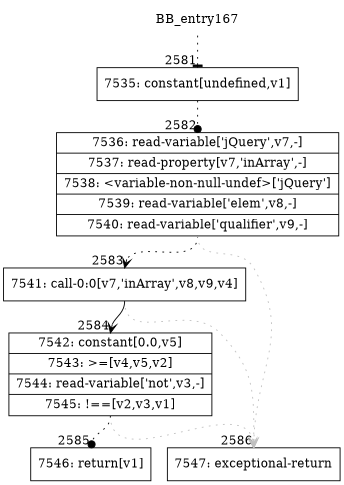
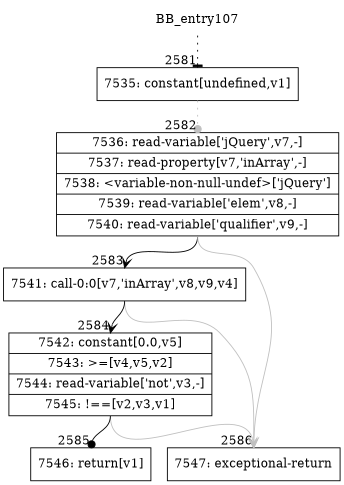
node "BB_entry167": label "BB_entry167" -> "BB_entry107"
edge "7535: constant[undefined,v1]" -> "7536: read-variable['jQuery',v7,-]": color black -> gray
edge "7536: read-variable['jQuery',v7,-]" -> "7541: call-0:0[v7,'inArray',v8,v9,v4]": style dotted -> solid
edge "7536: read-variable['jQuery',v7,-]" -> "7547: exceptional-return": style dotted -> solid
edge "7541: call-0:0[v7,'inArray',v8,v9,v4]" -> "7547: exceptional-return": style dotted -> solid
edge "7542: constant[0.0,v5]" -> "7546: return[v1]": style dotted -> solid
edge "7542: constant[0.0,v5]" -> "7547: exceptional-return": style dotted -> solid
